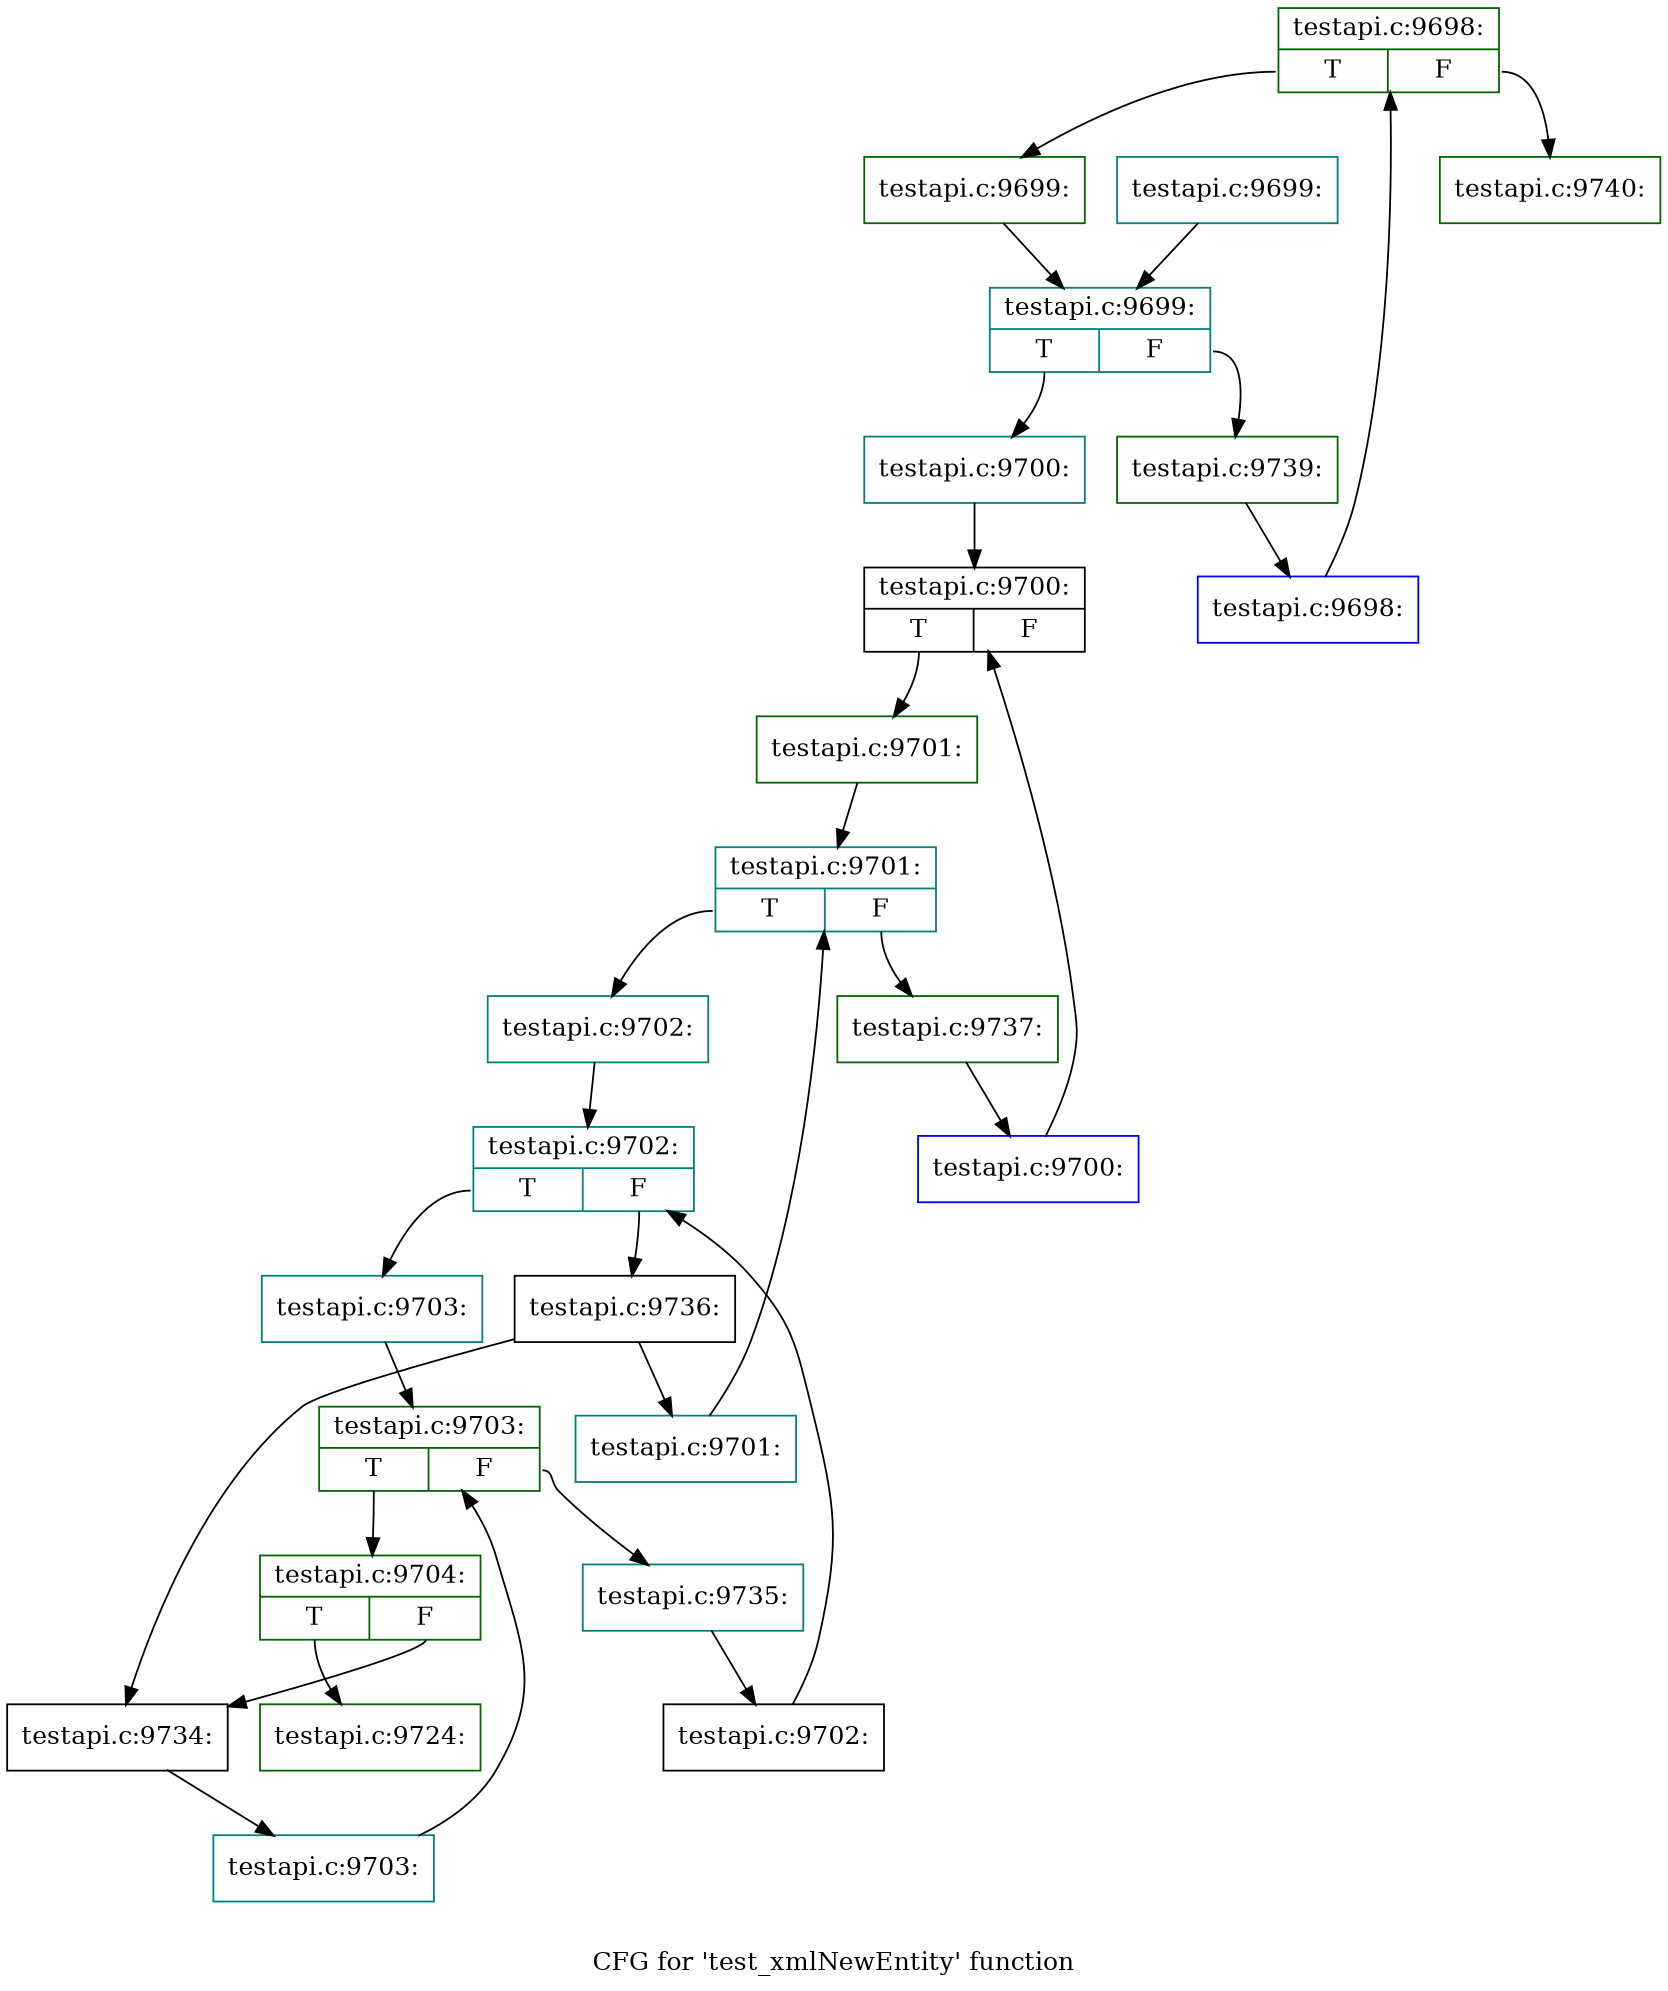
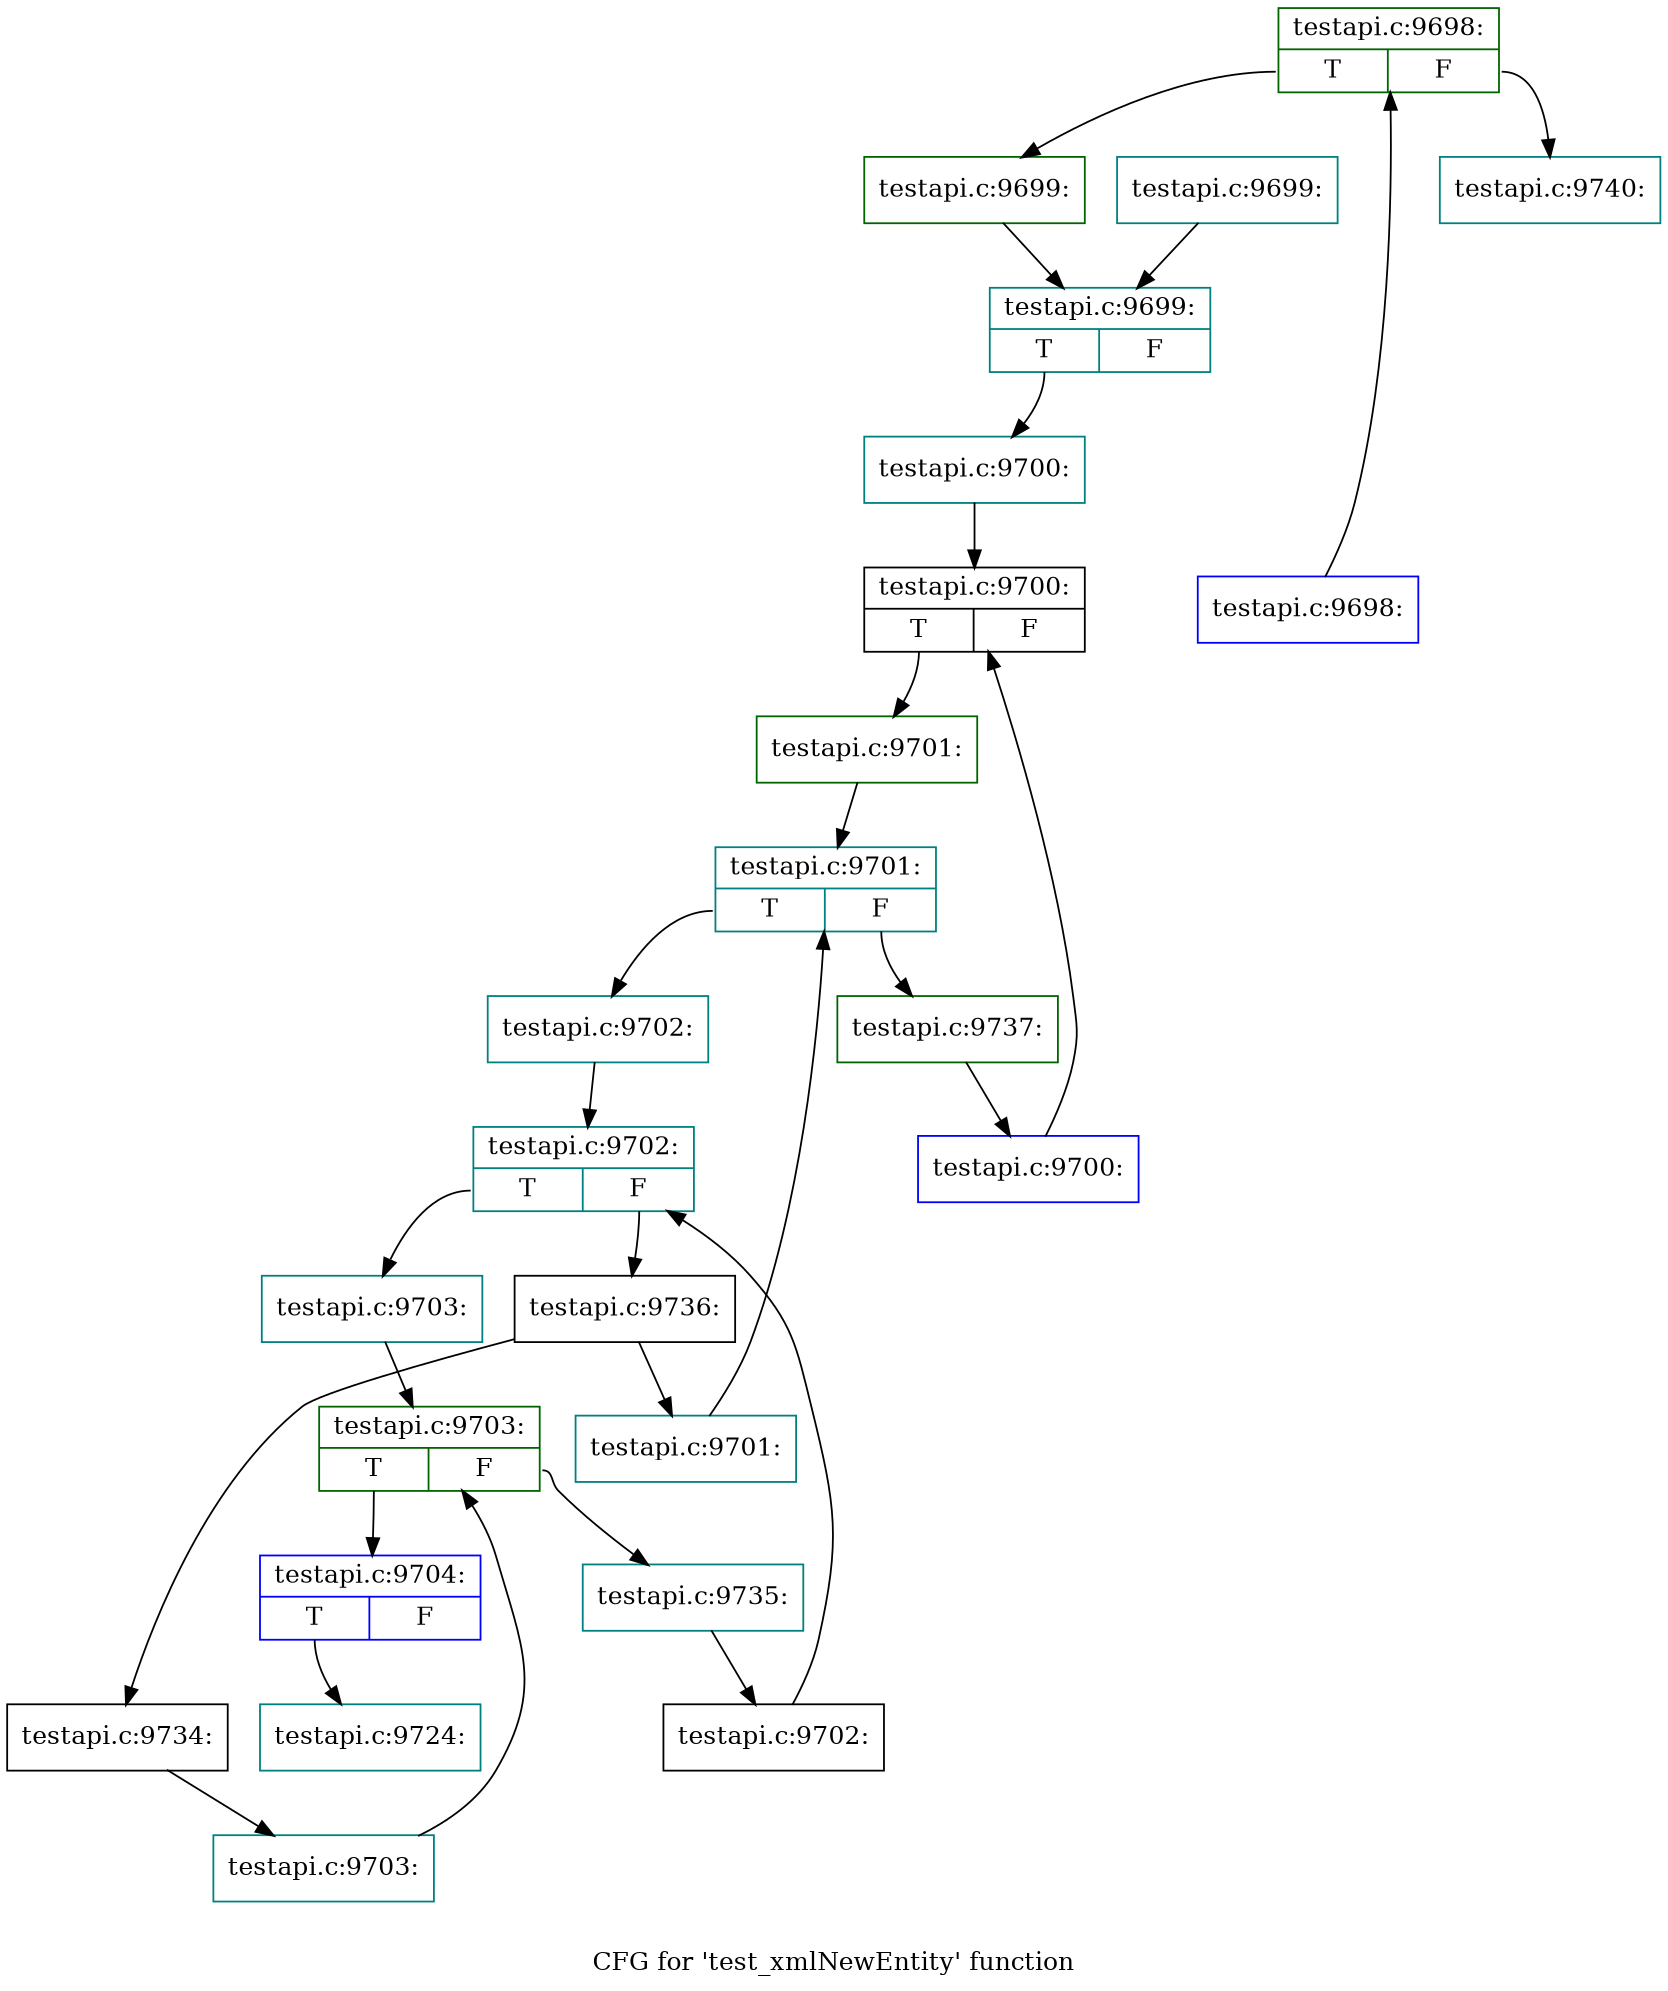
node "testapi.c:9740:": color darkgreen -> teal
node "testapi.c:9739:": removed
node "testapi.c:9704:": color darkgreen -> blue
edge "testapi.c:9704:" -> "testapi.c:9734:": removed
node "testapi.c:9724:": color darkgreen -> teal
